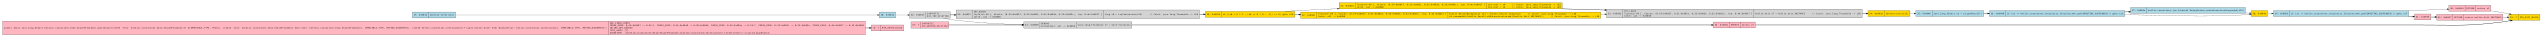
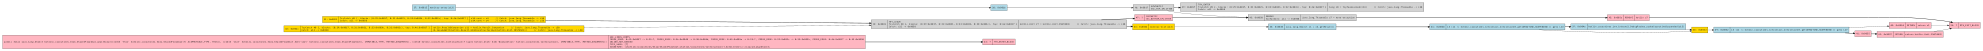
node "30: 0x001f": removed
node "25: ?": fillcolor gold -> lightpink
edge "33: 0x003b" -> "47: ?": added
